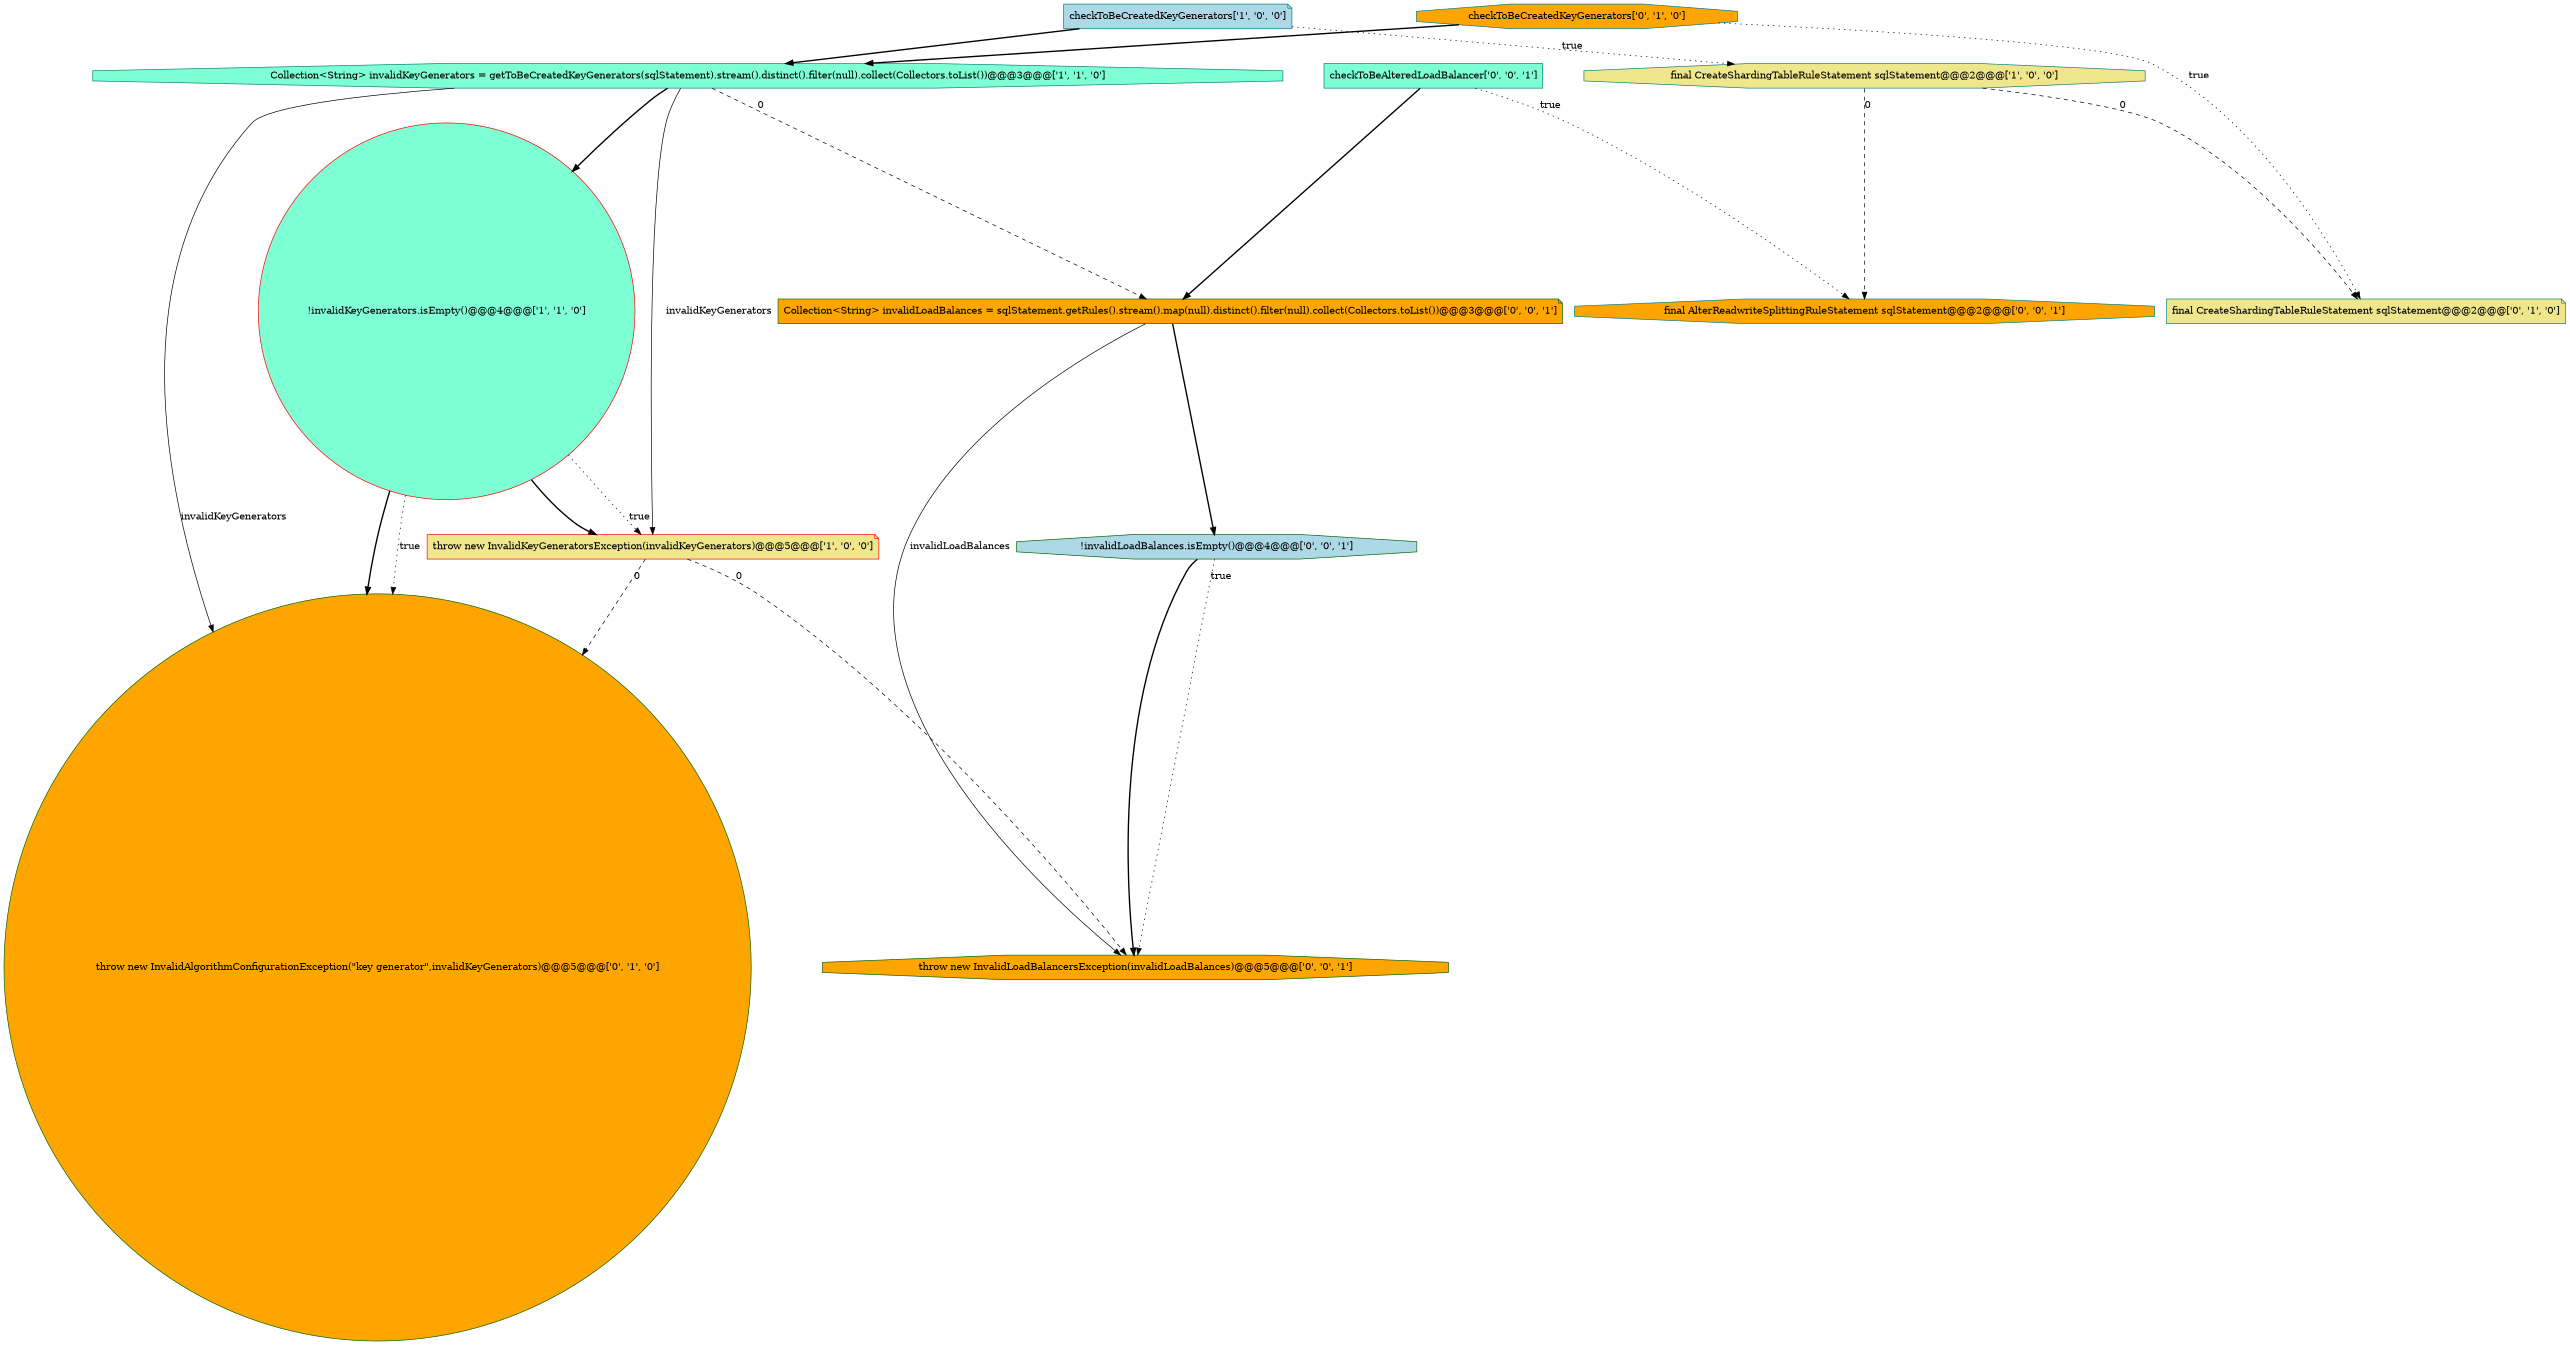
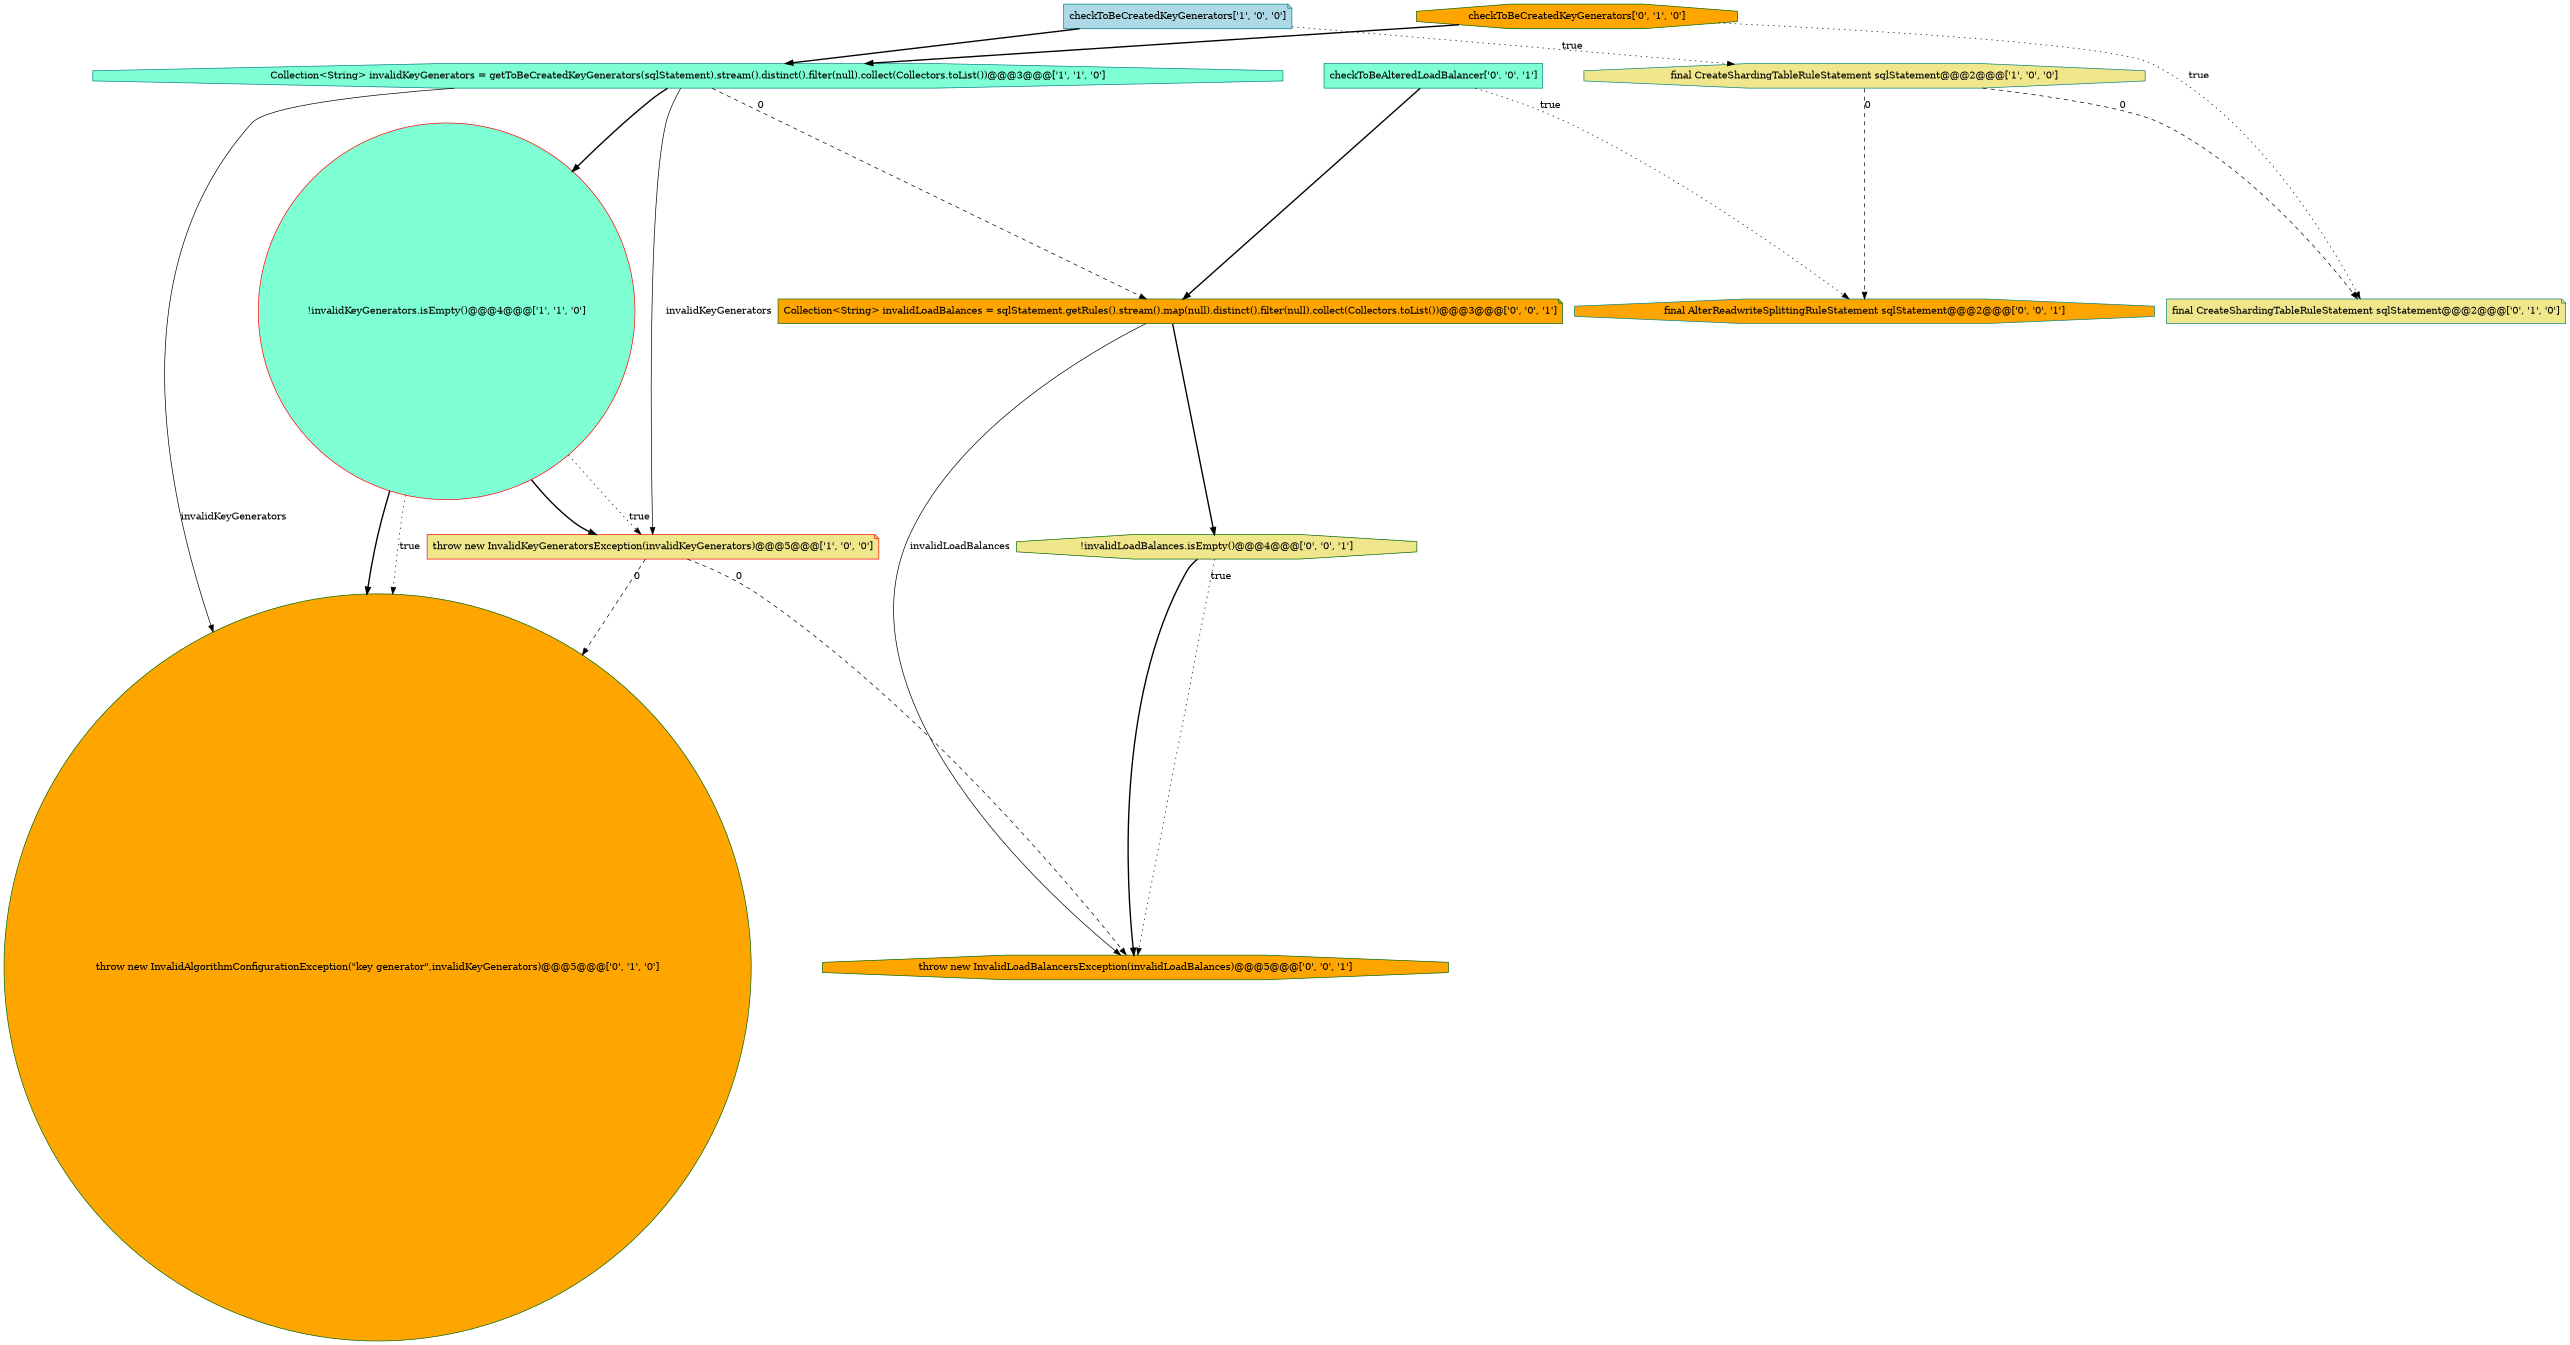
node "checkToBeCreatedKeyGenerators['0', '1', '0']": color teal -> darkgreen
node "!invalidLoadBalances.isEmpty()@@@4@@@['0', '0', '1']": fillcolor lightblue -> khaki
